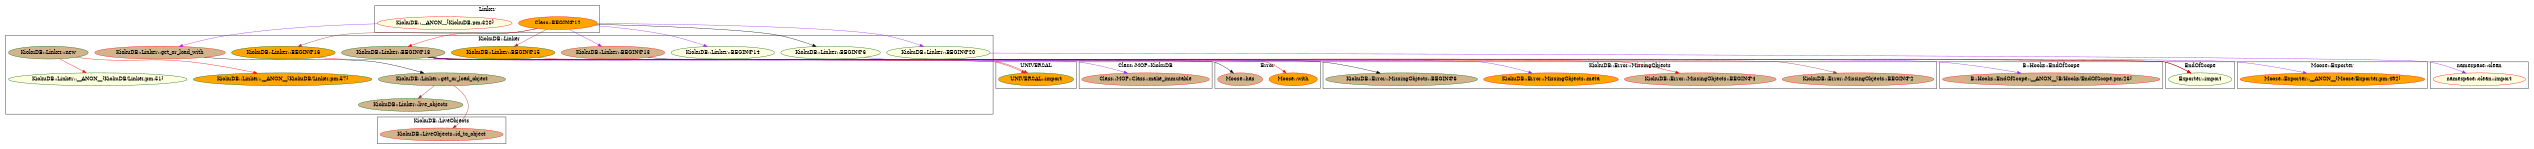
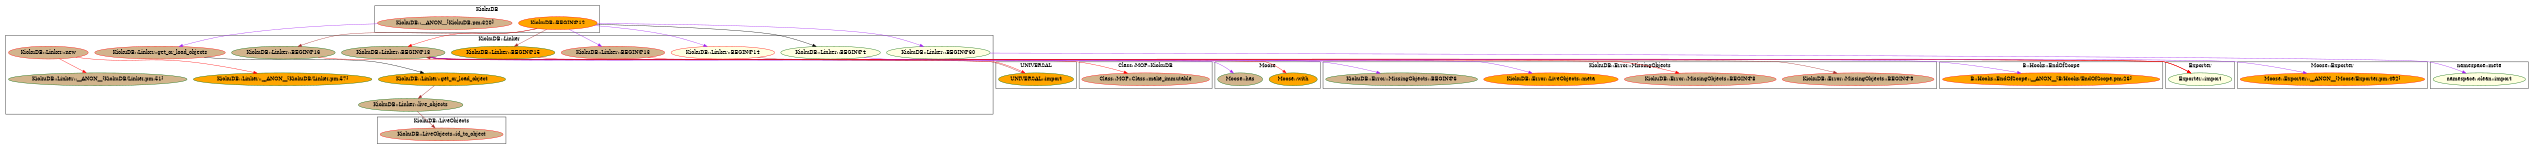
cluster "Linker": label "Linker" -> "KiokuDB"
node "KiokuDB::__ANON__[KiokuDB.pm:320]": fillcolor lightyellow -> tan
node "Class::BEGIN@12": label "Class::BEGIN@12" -> "KiokuDB::BEGIN@12"
node "KiokuDB::Linker::new": color darkgreen -> red
node "KiokuDB::Linker::get_or_load_with": label "KiokuDB::Linker::get_or_load_with" -> "KiokuDB::Linker::get_or_load_objects"
node "KiokuDB::Linker::BEGIN@16": fillcolor orange -> tan
node "KiokuDB::Linker::BEGIN@14": color darkgreen -> red
node "KiokuDB::Linker::BEGIN@6": label "KiokuDB::Linker::BEGIN@6" -> "KiokuDB::Linker::BEGIN@4"
node "KiokuDB::Linker::BEGIN@20": label "KiokuDB::Linker::BEGIN@20" -> "KiokuDB::Linker::BEGIN@60"
edge "KiokuDB::Linker::BEGIN@13" -> "Exporter::import": color black -> red
edge "KiokuDB::Linker::BEGIN@14" -> "Exporter::import": added
edge "KiokuDB::Linker::BEGIN@18" -> "UNIVERSAL::import": reversed
edge "KiokuDB::Linker::BEGIN@18" -> "Class::MOP::Class::make_immutable": color purple -> red
edge "KiokuDB::Linker::BEGIN@18" -> "Moose::has": color black -> purple
edge "KiokuDB::Linker::BEGIN@18" -> "KiokuDB::Error::MissingObjects::BEGIN@6": color black -> purple
cluster "Error": label "Error" -> "Moose"
cluster "EndOfScope": label "EndOfScope" -> "Exporter"
cluster "namespace::clean": label "namespace::clean" -> "namespace::meta"
node "KiokuDB::Linker::__ANON__[KiokuDB/Linker.pm:51]": fillcolor lightyellow -> tan
node "KiokuDB::Linker::get_or_load_object": fillcolor tan -> orange
node "Moose::has": color red -> darkgreen
node "Moose::with": color red -> darkgreen
node "KiokuDB::Error::MissingObjects::meta": label "KiokuDB::Error::MissingObjects::meta" -> "KiokuDB::Error::LiveObjects::meta"
node "KiokuDB::Error::MissingObjects::BEGIN@4": label "KiokuDB::Error::MissingObjects::BEGIN@4" -> "KiokuDB::Error::MissingObjects::BEGIN@8"
node "KiokuDB::Error::MissingObjects::BEGIN@2": label "KiokuDB::Error::MissingObjects::BEGIN@2" -> "KiokuDB::Error::MissingObjects::BEGIN@9"
node "B::Hooks::EndOfScope::__ANON__[B/Hooks/EndOfScope.pm:26]": fillcolor tan -> orange
node "namespace::clean::import": color red -> darkgreen
edge "KiokuDB::Linker::get_or_load_object" -> "KiokuDB::LiveObjects::id_to_object": now "KiokuDB::Linker::live_objects" -> "KiokuDB::LiveObjects::id_to_object"
